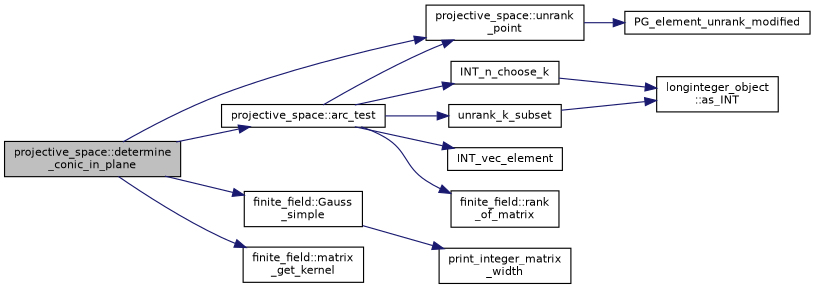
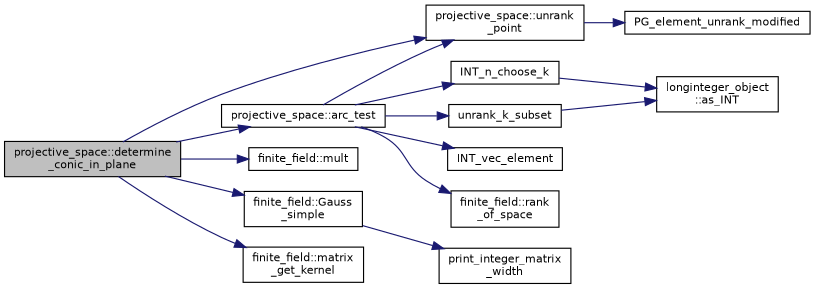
node "finite_field::mult": added
node "finite_field::rank _of_matrix": label "finite_field::rank _of_matrix" -> "finite_field::rank _of_space"
